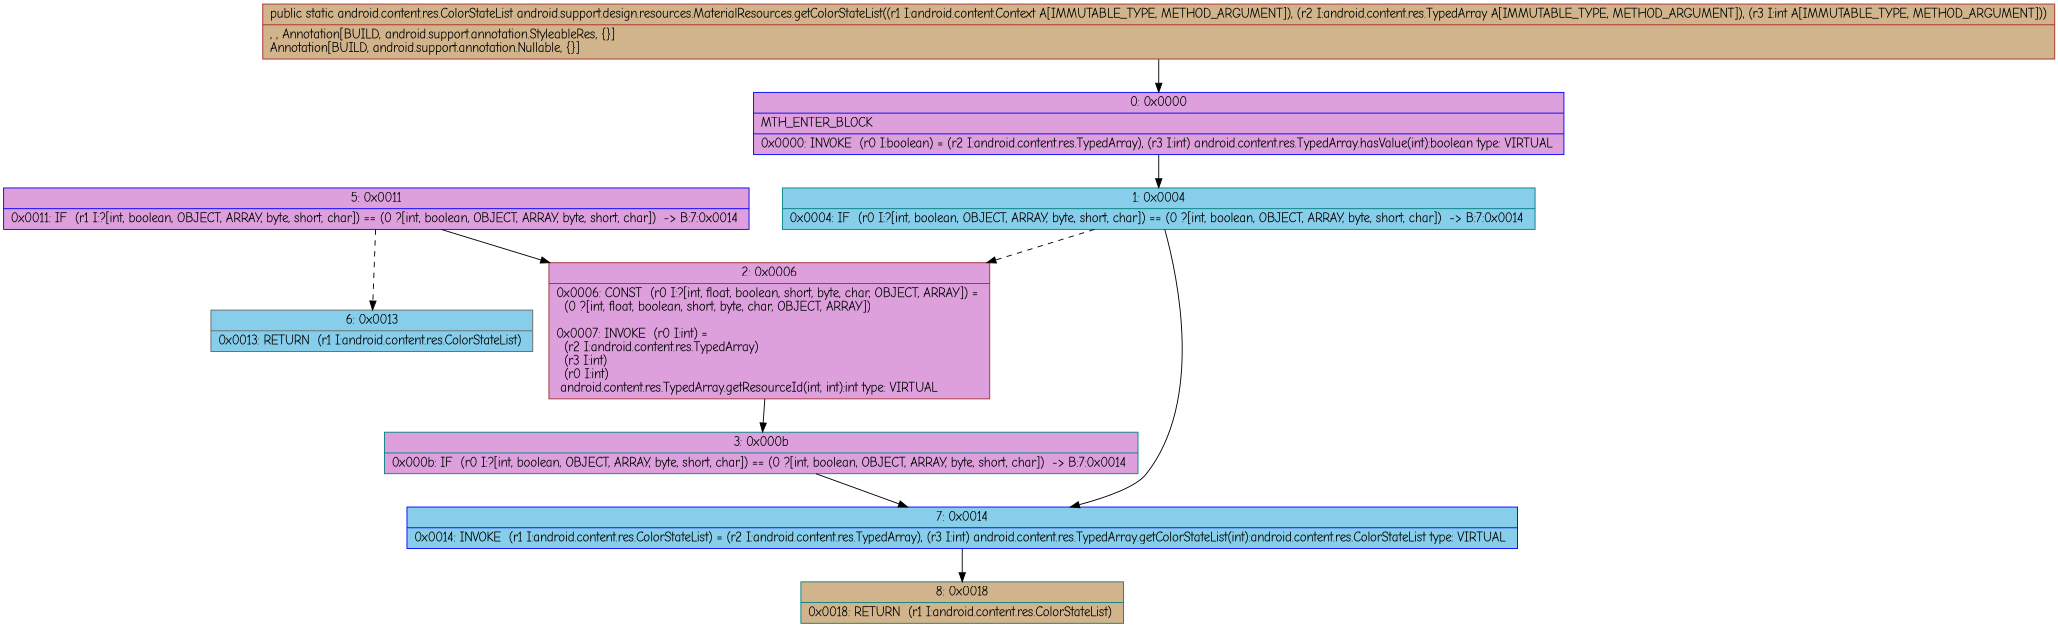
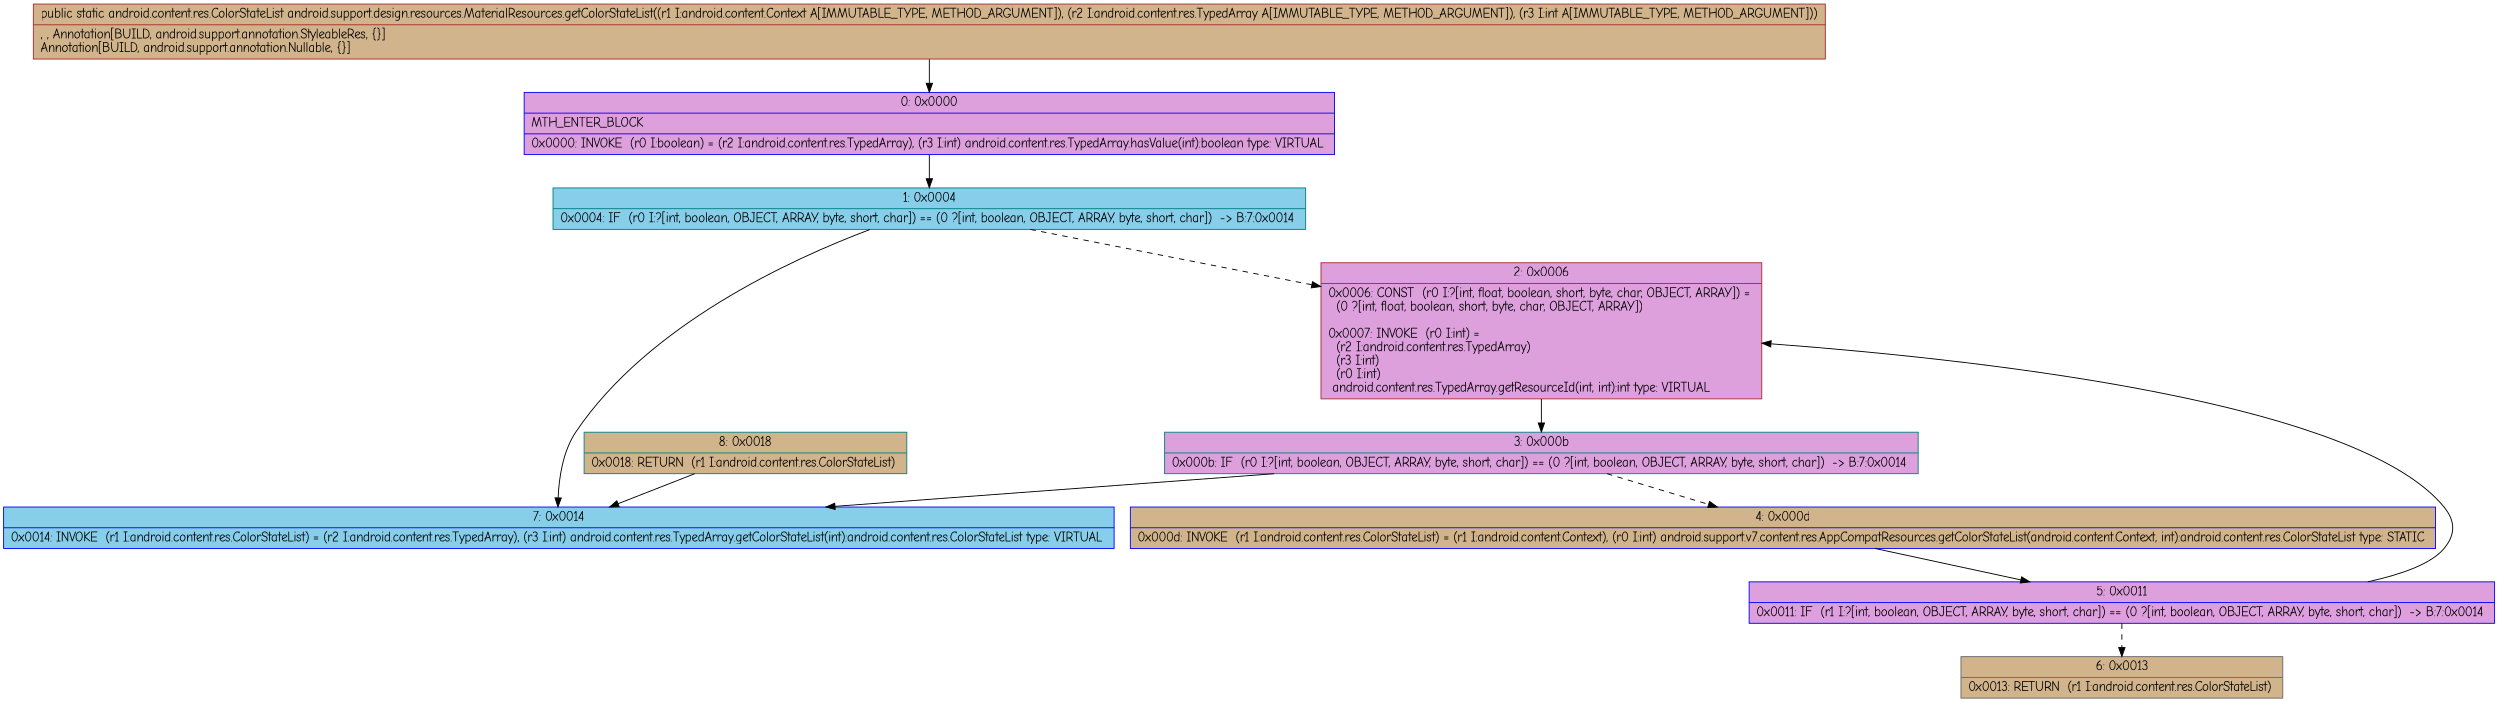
node "6: 0x0013": fillcolor skyblue -> tan
node "4: 0x000d": added
edge "7: 0x0014" -> "8: 0x0018": reversed
